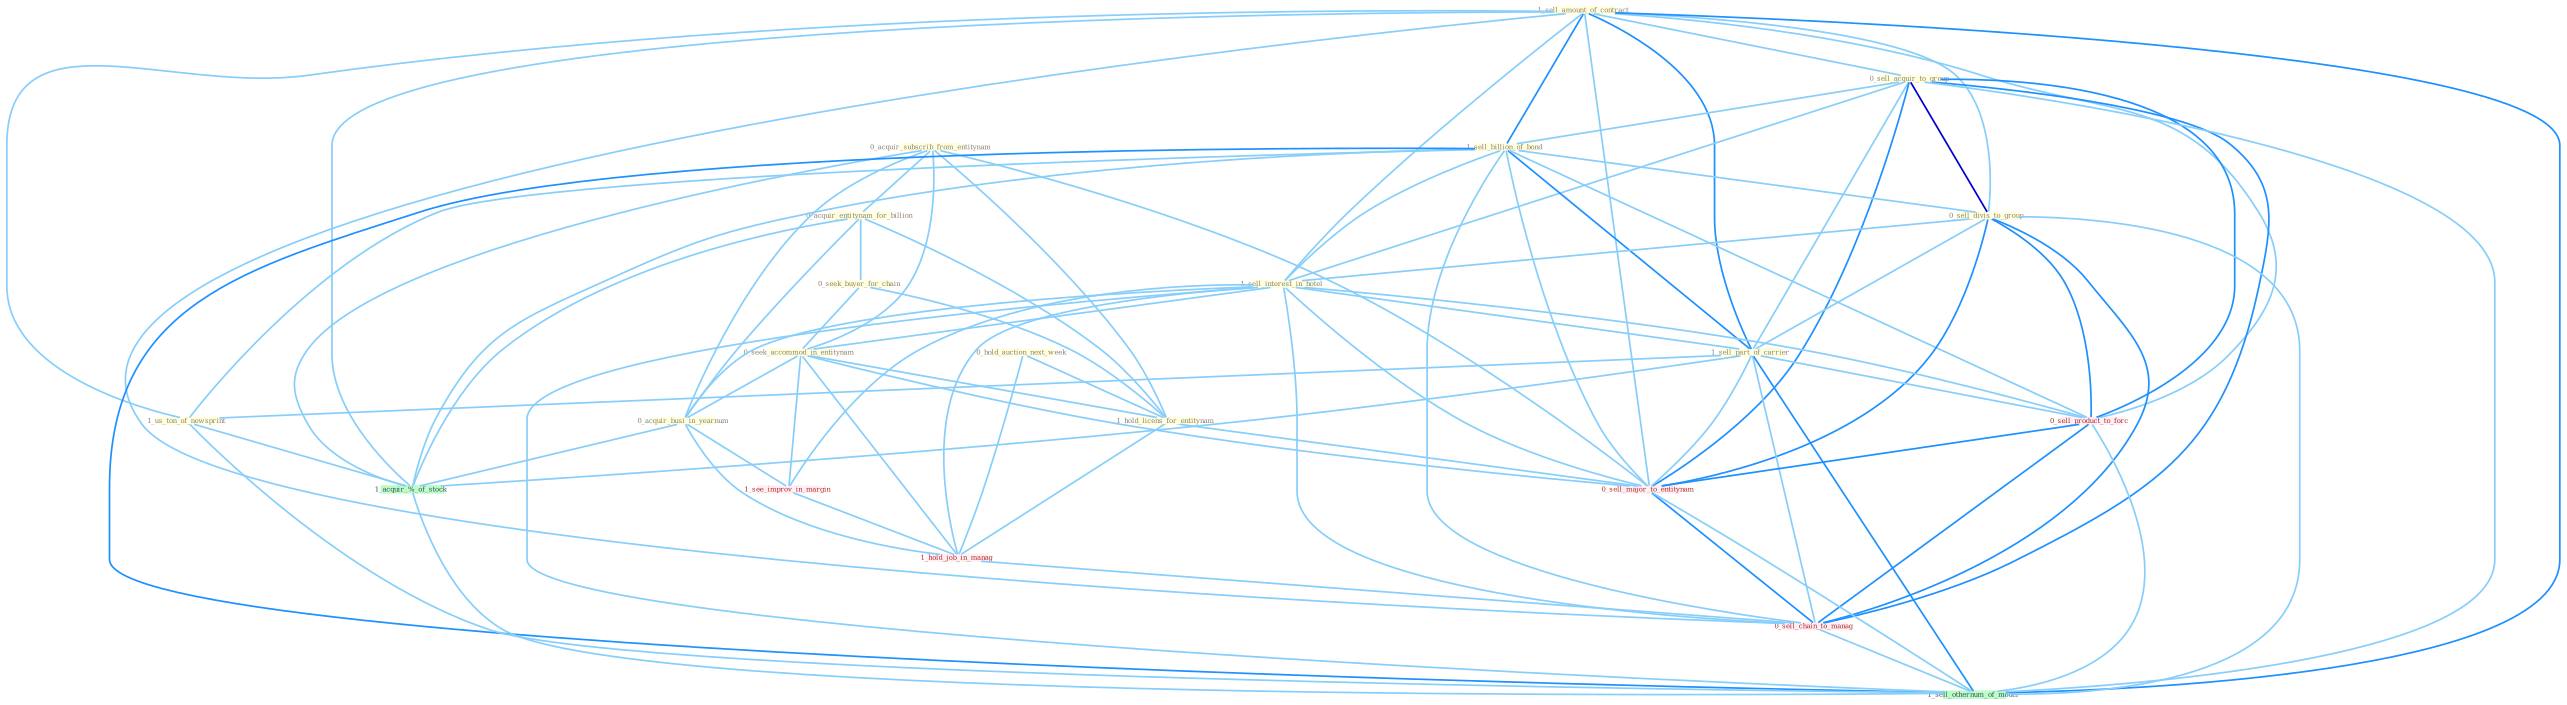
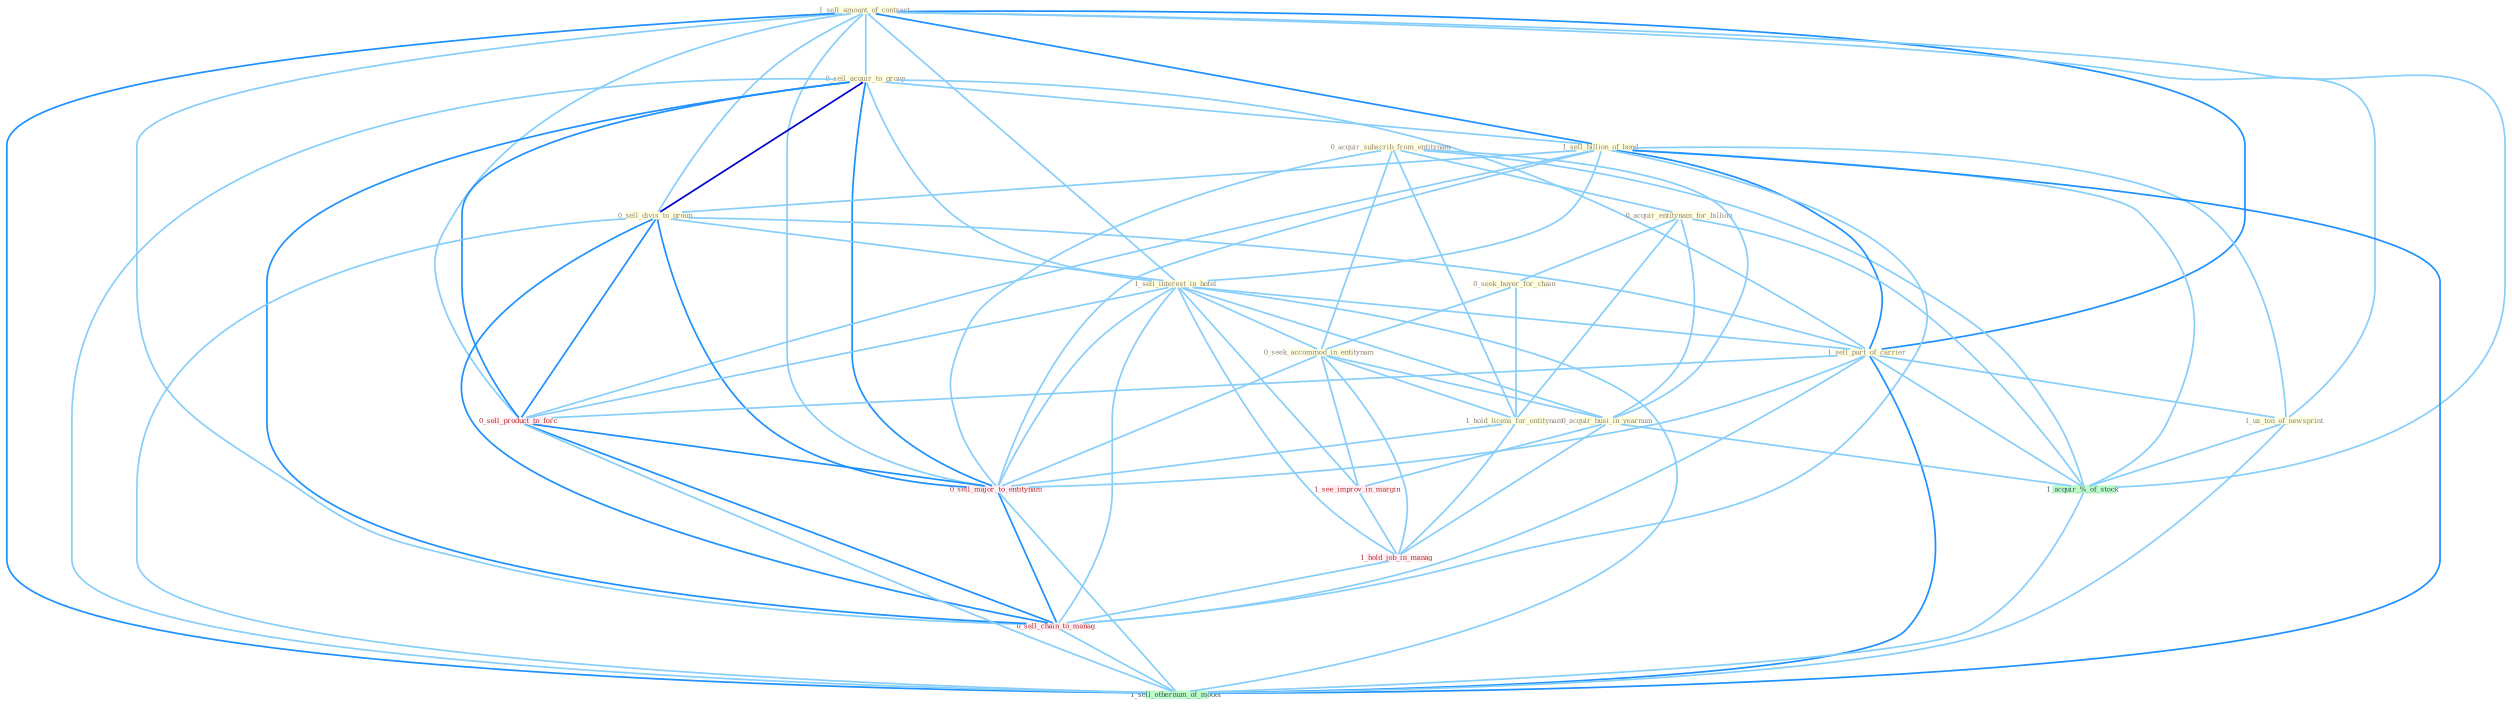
node "0_hold_auction_next_week": removed
